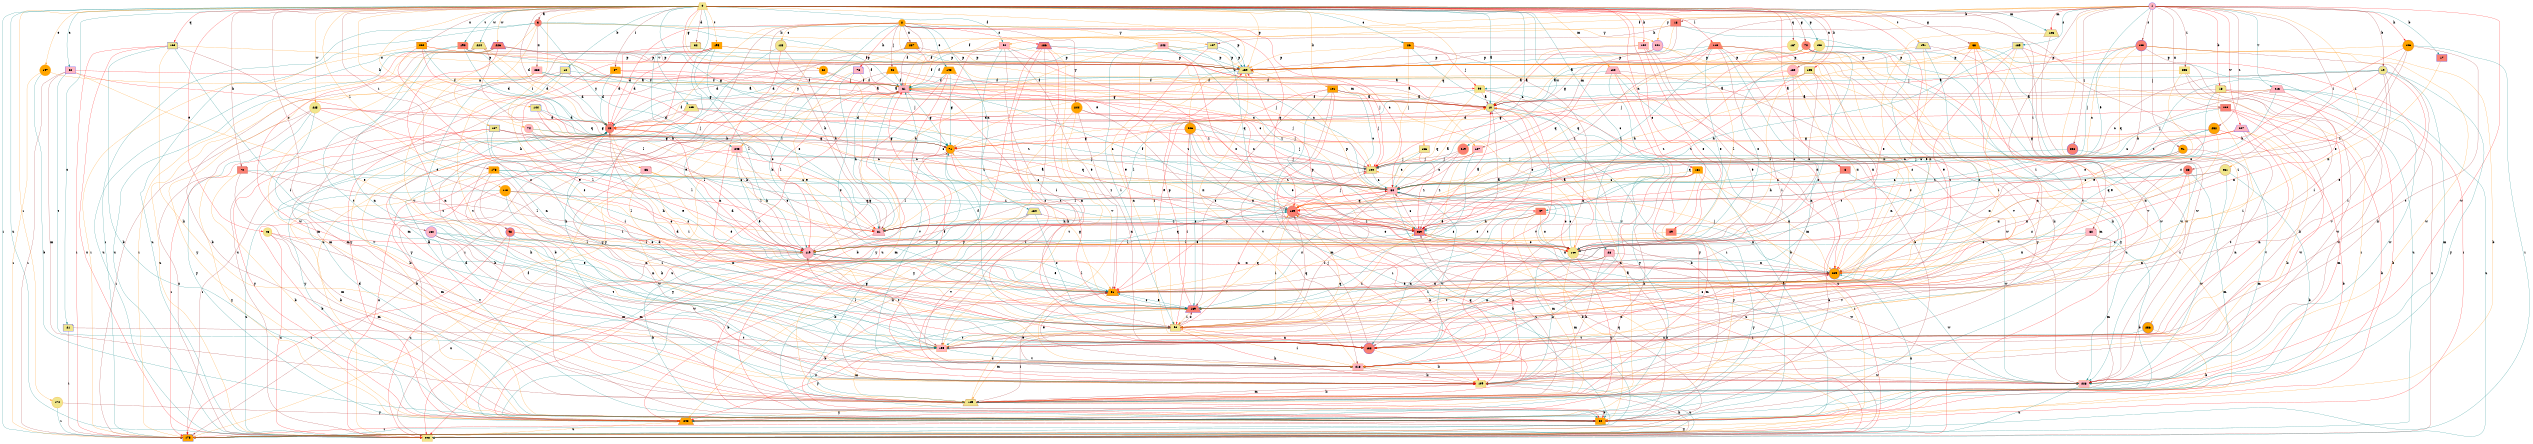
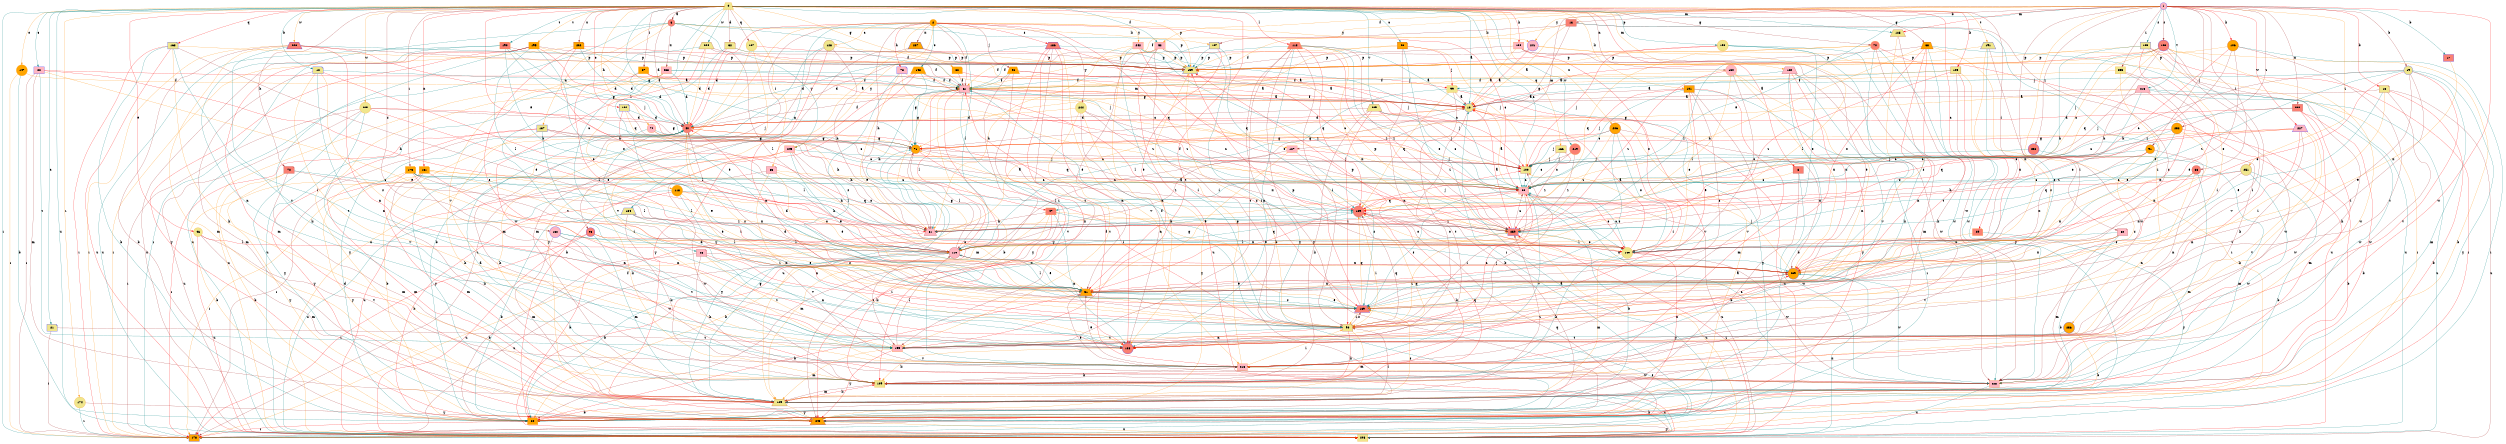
edge "0" -> "144": color darkorange -> red
node "62": shape circle -> note
node "244": fillcolor orange -> khaki
edge "62" -> "129": now "128" -> "129"
